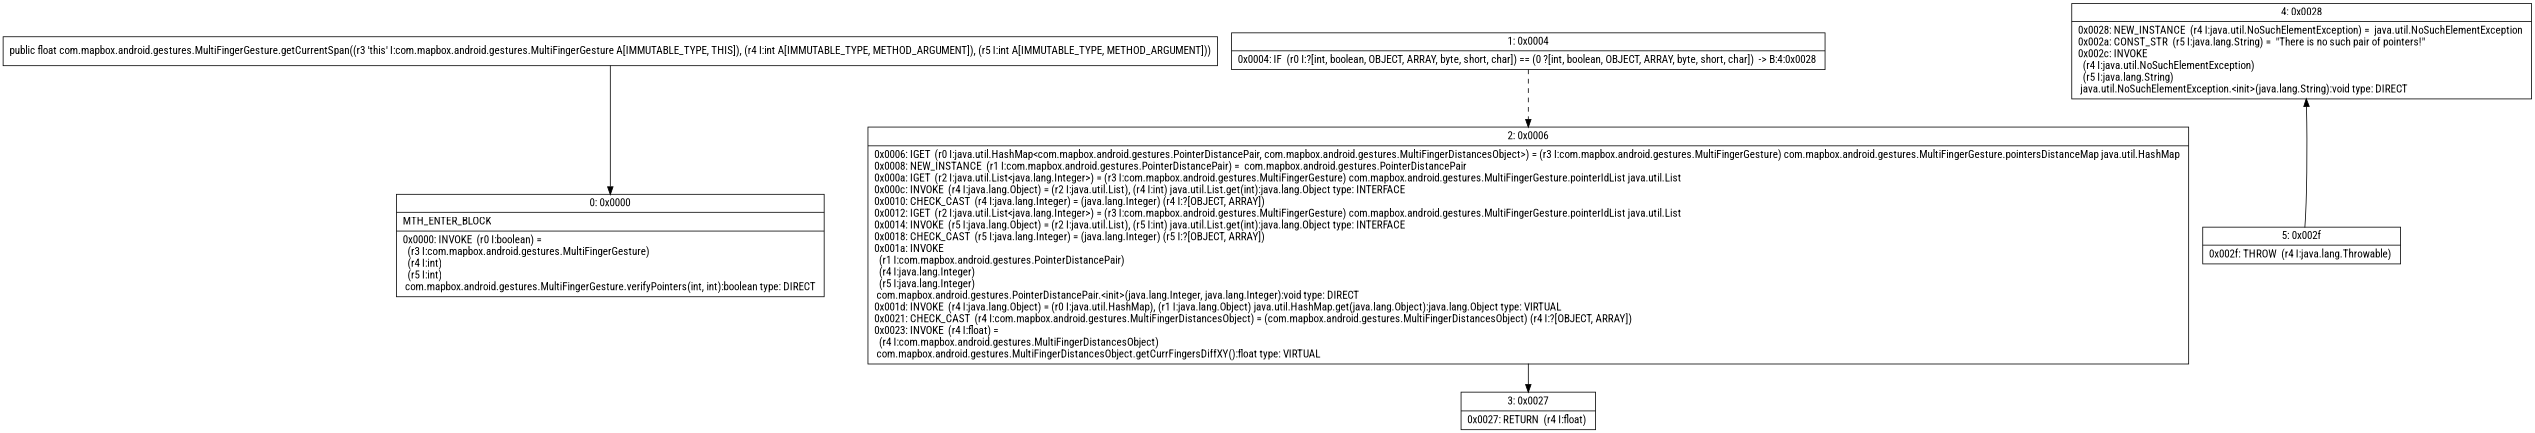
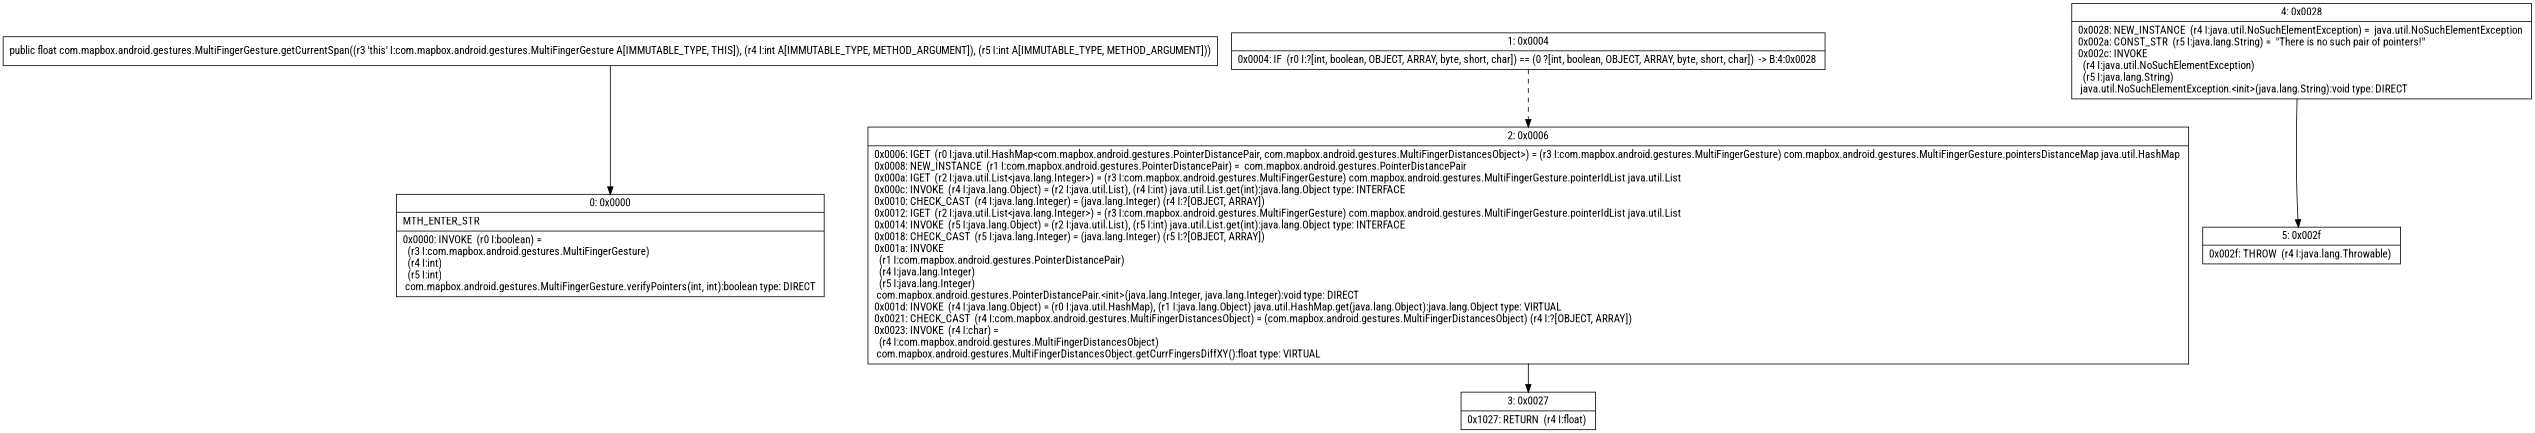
edge "5: 0x002f" -> "4: 0x0028": reversed
node "0: 0x0000": text "MTH_ENTER_BLOCK" -> "MTH_ENTER_STR"
node "2: 0x0006": text "0x0023: INVOKE  (r4 I:float) =" -> "0x0023: INVOKE  (r4 I:char) ="
node "3: 0x0027": text "0x0027: RETURN  (r4 I:float)" -> "0x1027: RETURN  (r4 I:float)"
